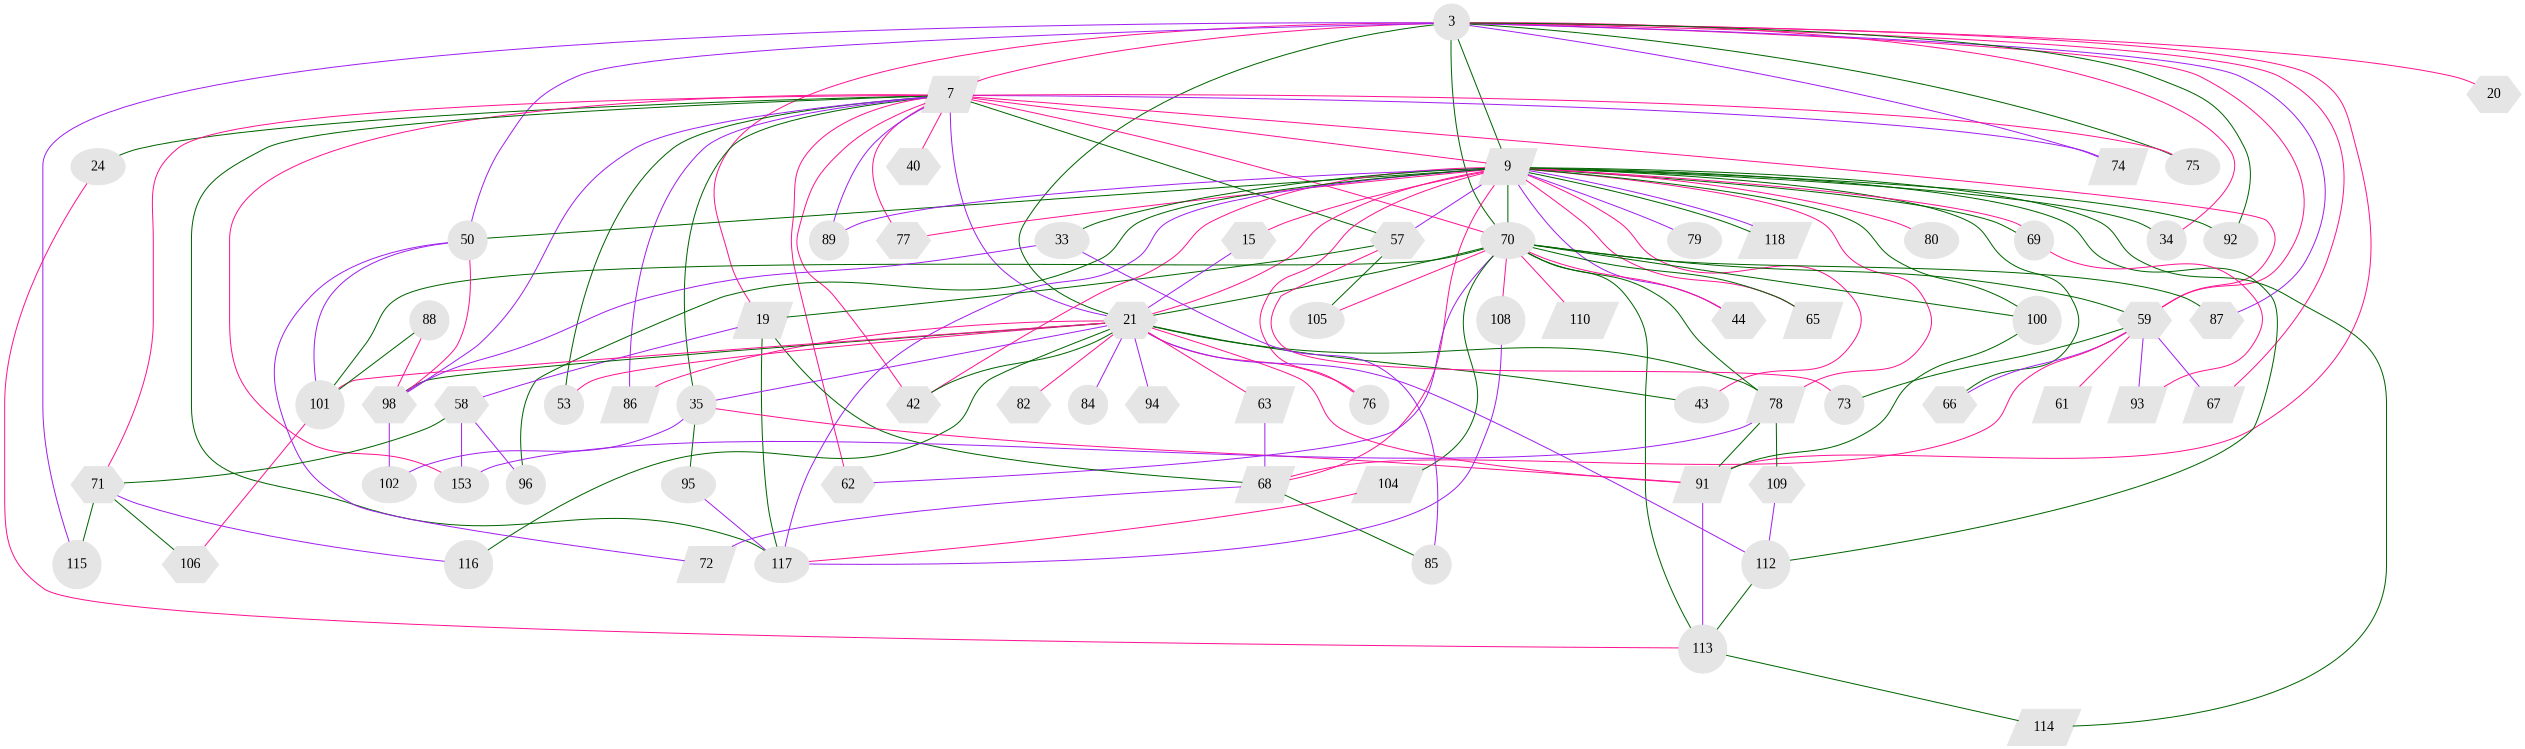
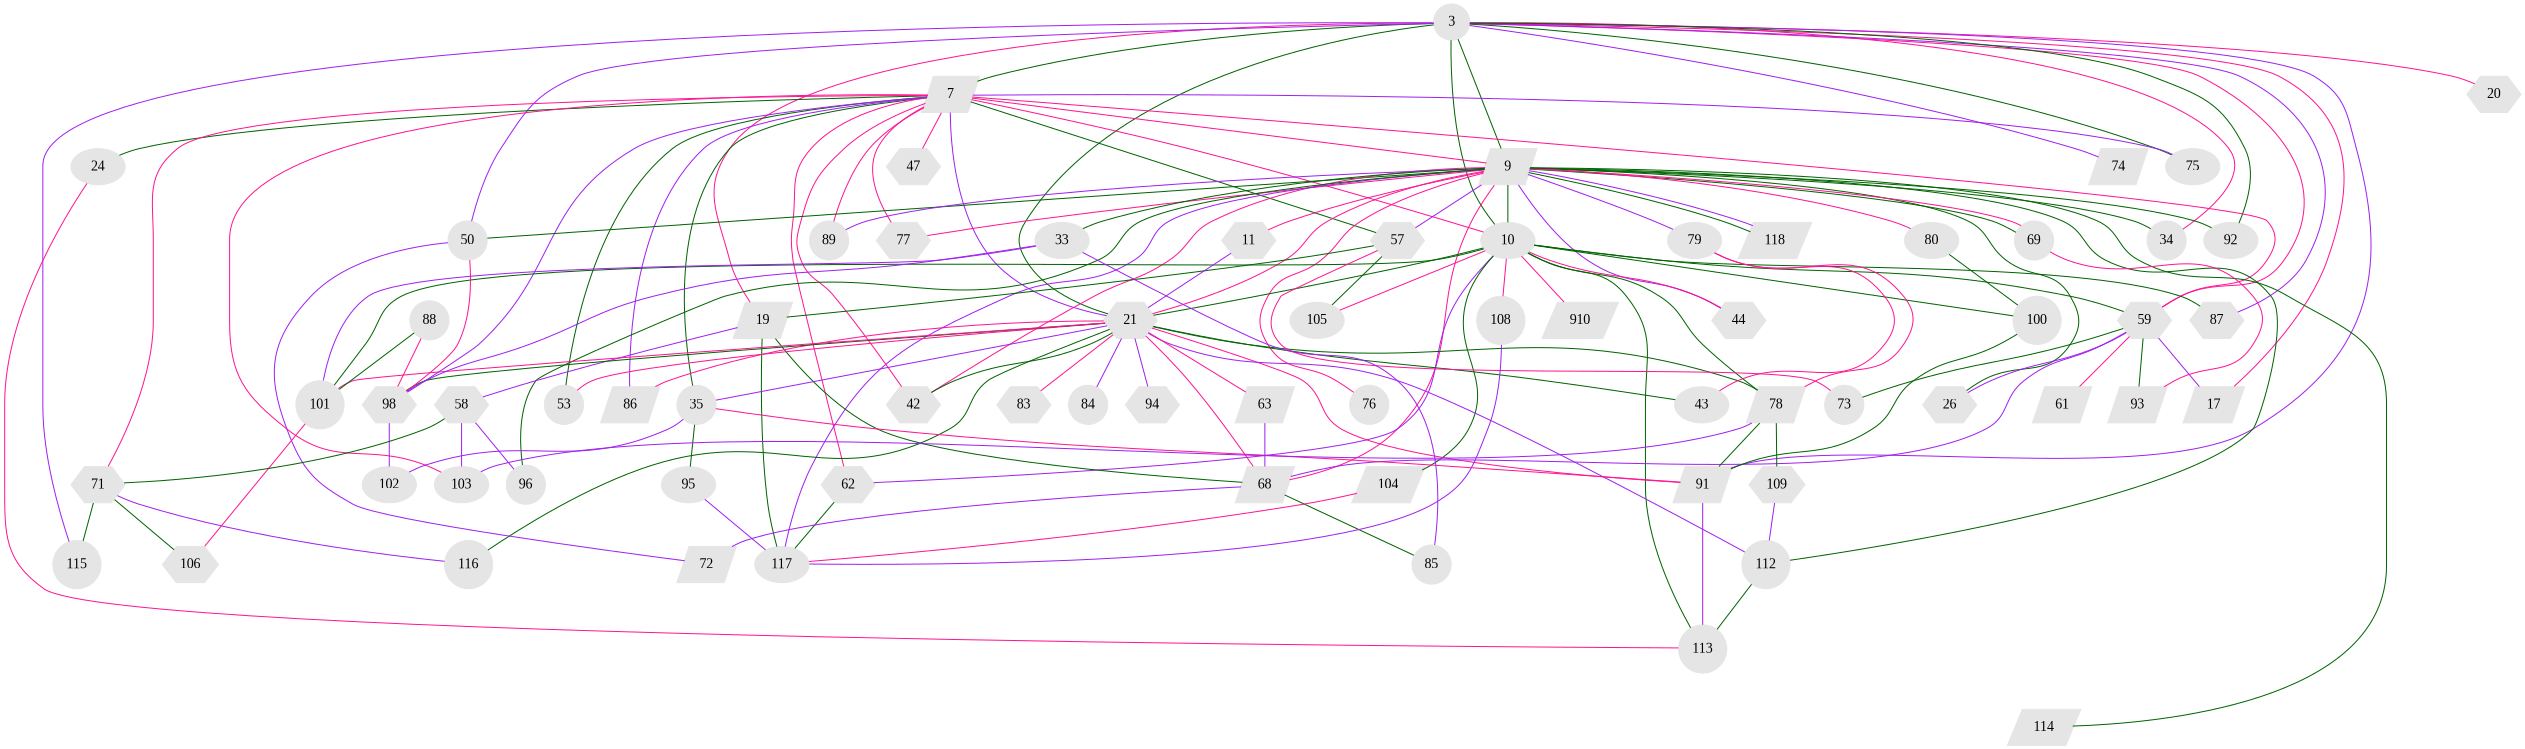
edge "3" -- "7": color deeppink -> darkgreen
edge "7" -- "75": color deeppink -> purple
edge "7" -- "74": removed
edge "3" -- "91": color deeppink -> purple
edge "7" -- "89": color purple -> deeppink
node "40": label "40" -> "47"
edge "9" -- "100": now "80" -- "100"
edge "9" -- "78": now "79" -- "78"
node "15": label "15" -> "11"
node "70": label "70" -> "10"
edge "7" -- "117": now "62" -- "117"
edge "9" -- "43": now "79" -- "43"
edge "50" -- "101": now "33" -- "101"
node "110": label "110" -> "910"
node "65": removed
edge "21" -- "76": now "21" -- "68"
edge "59" -- "93": color purple -> darkgreen
node "82": label "82" -> "83"
node "66": label "66" -> "26"
node "67": label "67" -> "17"
edge "59" -- "68": color deeppink -> purple
node "153": label "153" -> "103"
edge "113" -- "114": removed
